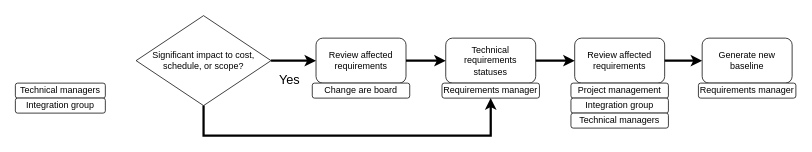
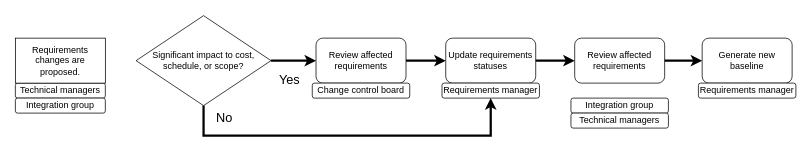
node "Requirements changes are proposed.": added
node "Technical requirements statuses": label "Technical requirements statuses" -> "Update requirements statuses"
node "Change are board": label "Change are board" -> "Change control board"
node "Project management": removed
node "No": added
